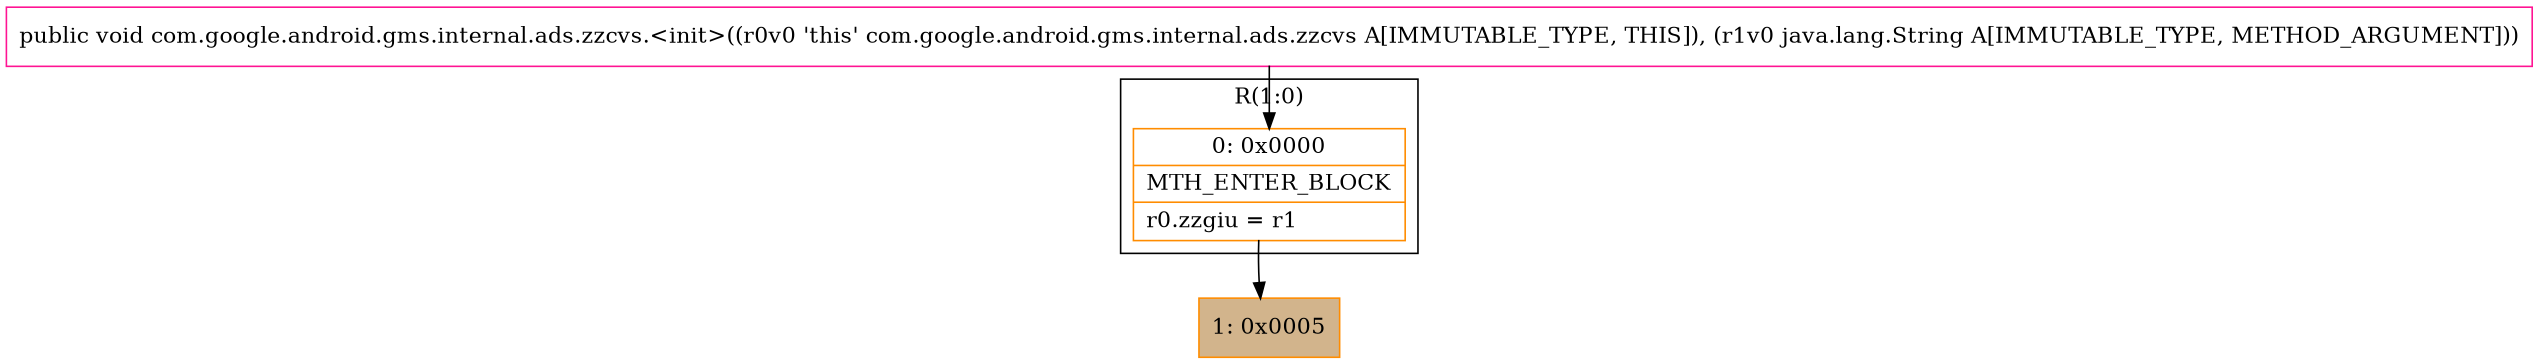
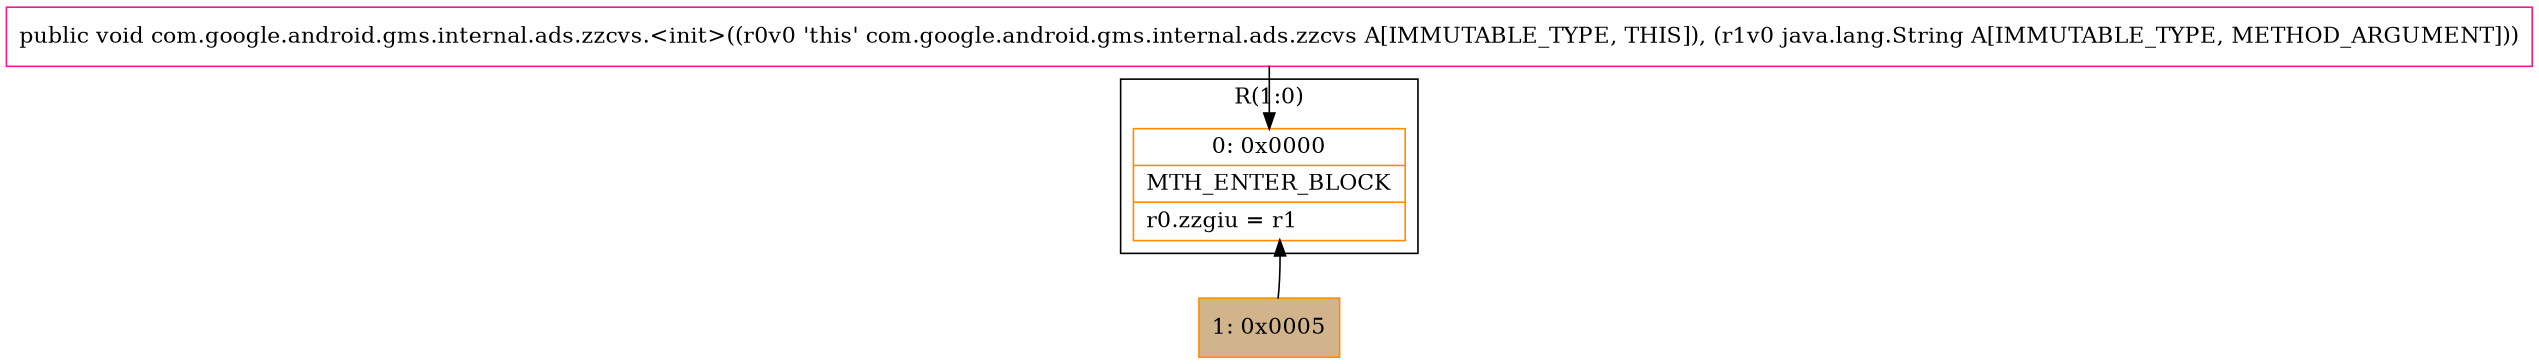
edge "0: 0x0000" -> "1: 0x0005": reversed
